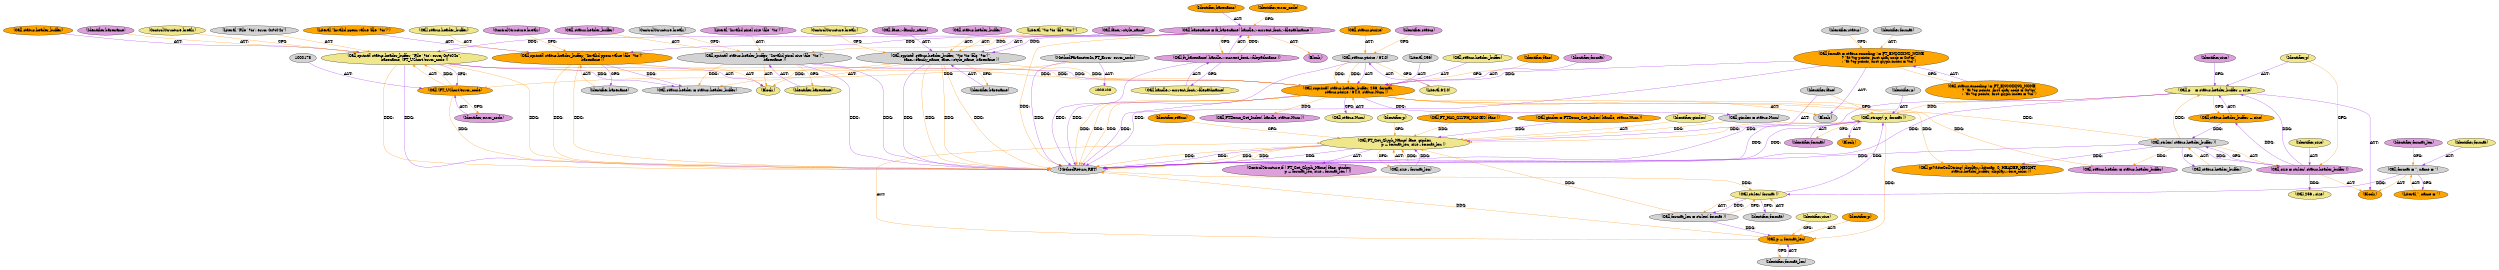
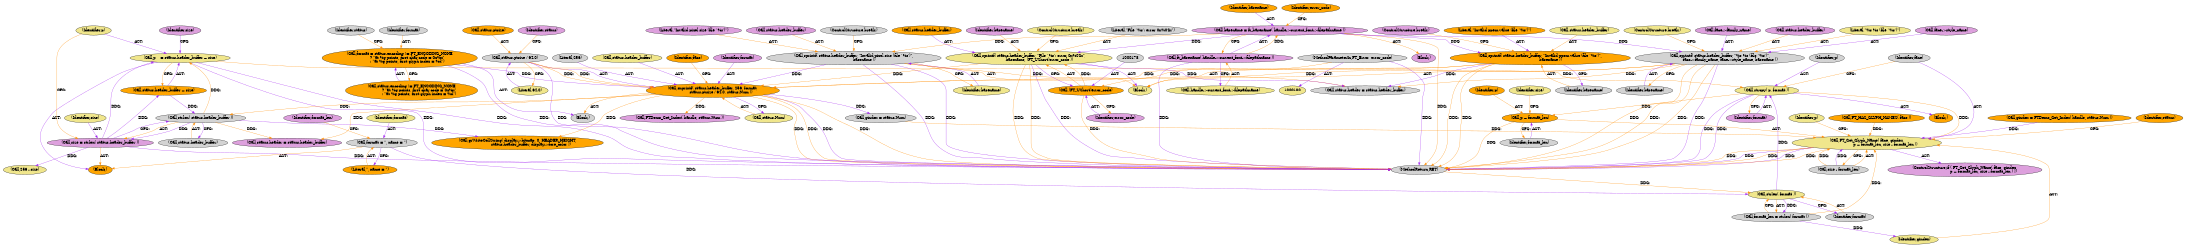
edge "(Call,handle->current_font->filepathname)" -> "(Call,ft_basename( handle->current_font->filepathname ))": color purple -> darkorange
edge "(Call,strlen( status.header_buffer ))" -> "(MethodReturn,RET)": now "(Call,size = strlen( status.header_buffer ))" -> "(MethodReturn,RET)"
edge "(Call,format_len = strlen( format ))" -> "(Call,p + format_len)": now "(Call,format_len = strlen( format ))" -> "(Identifier,gindex)"
